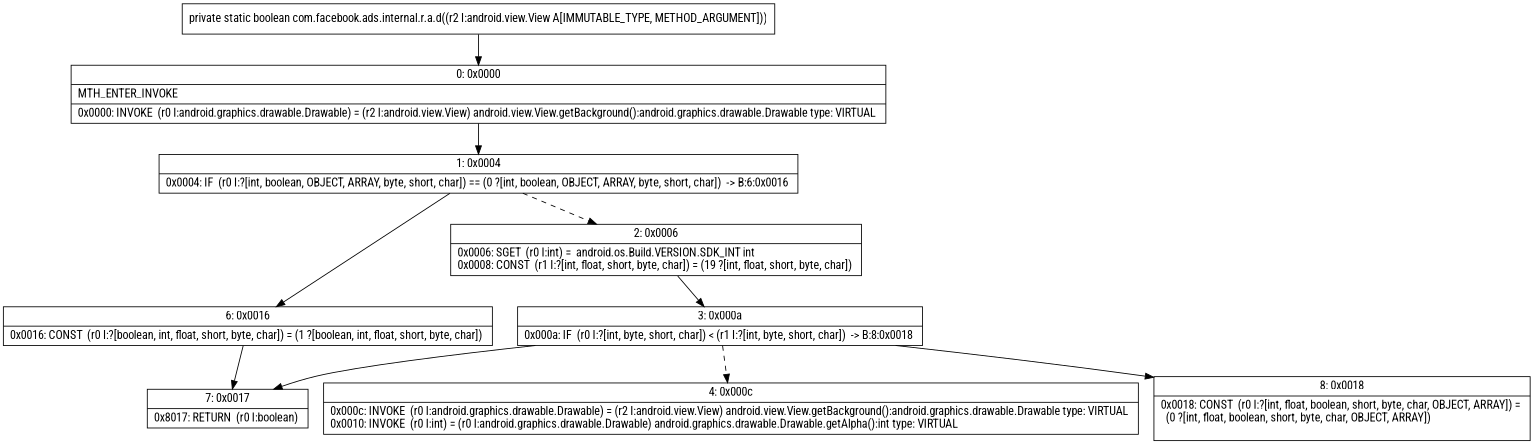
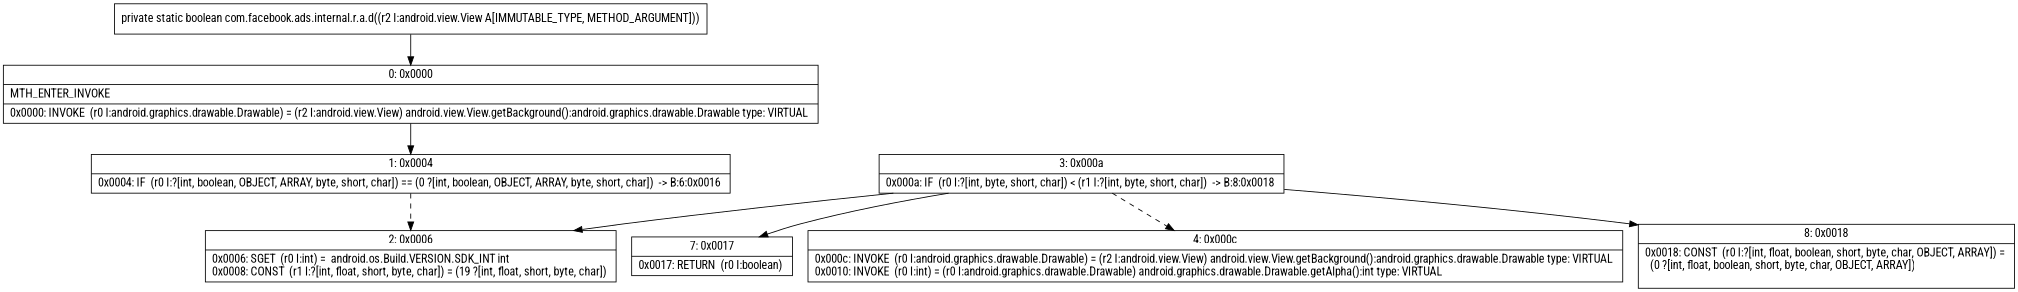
edge "2: 0x0006" -> "3: 0x000a": reversed
node "6: 0x0016": removed
node "7: 0x0017": text "0x8017: RETURN  (r0 I:boolean)" -> "0x0017: RETURN  (r0 I:boolean)"
